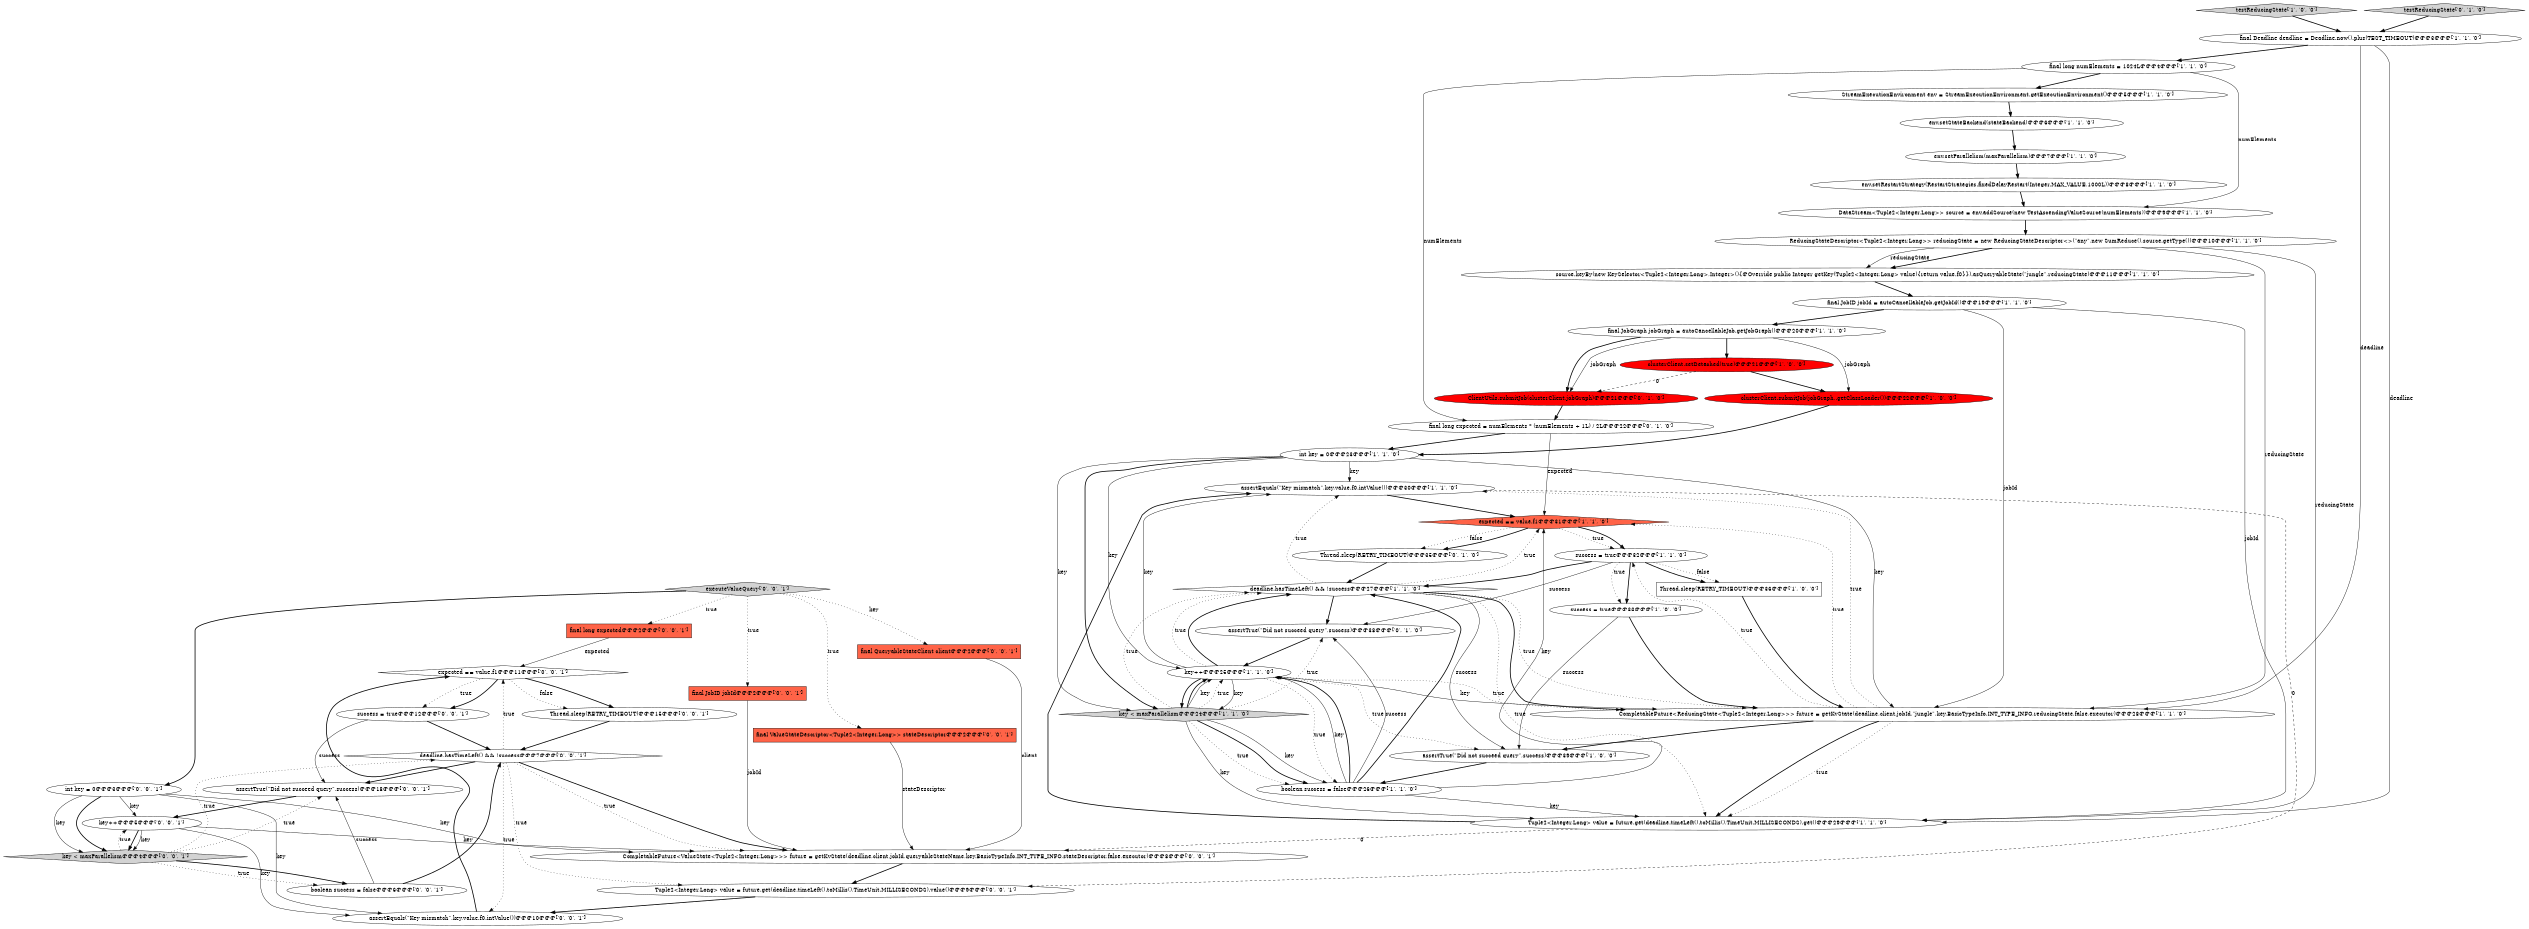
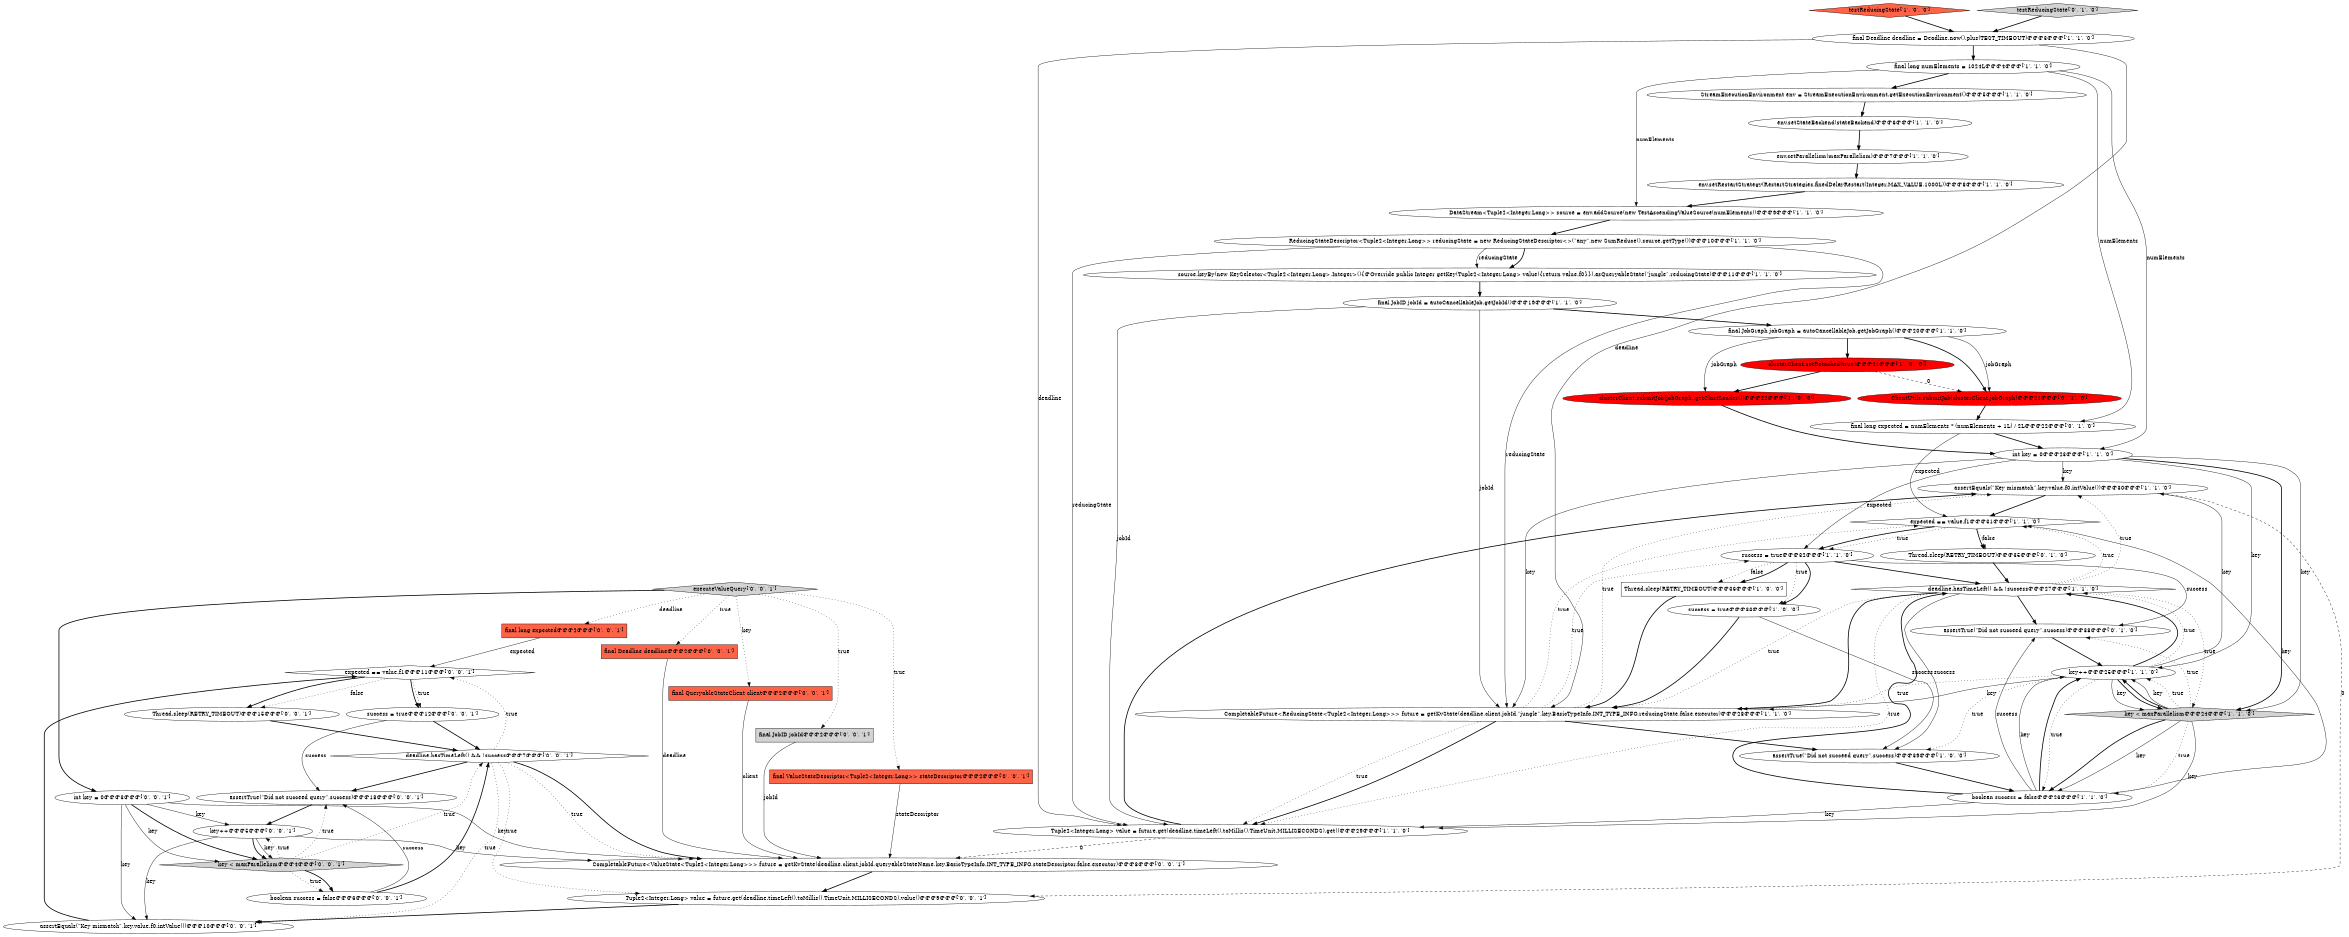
node "testReducingState['1', '0', '0']": fillcolor lightgray -> tomato
edge "final long numElements = 1024L@@@4@@@['1', '1', '0']" -> "int key = 0@@@23@@@['1', '1', '0']": added, label "numElements"
edge "int key = 0@@@23@@@['1', '1', '0']" -> "success = true@@@32@@@['1', '1', '0']": added, label "expected"
node "expected == value.f1@@@31@@@['1', '1', '0']": fillcolor tomato -> white
edge "executeValueQuery['0', '0', '1']" -> "final long expected@@@2@@@['0', '0', '1']": label "true" -> "deadline"
edge "key < maxParallelism@@@24@@@['1', '1', '0']" -> "deadline.hasTimeLeft() && !success@@@27@@@['1', '1', '0']": reversed
node "final Deadline deadline@@@2@@@['0', '0', '1']": added
node "final JobID jobId@@@2@@@['0', '0', '1']": fillcolor tomato -> lightgray
